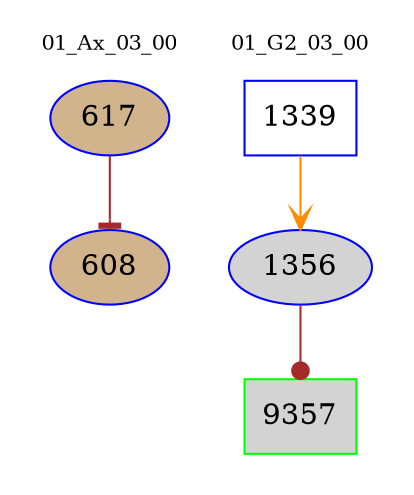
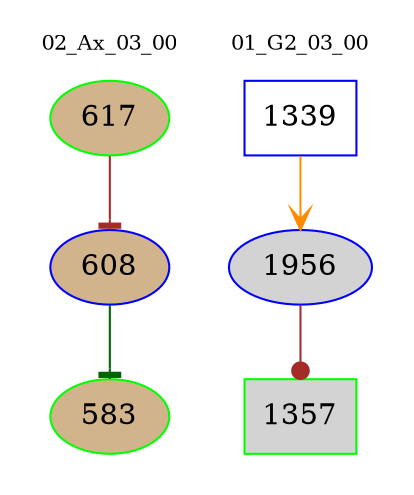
cluster "01_Ax_03_00": label "01_Ax_03_00" -> "02_Ax_03_00"
node "617": color blue -> green
node "1356": label "1356" -> "1956"
node "583": added
node "9357": label "9357" -> "1357"
